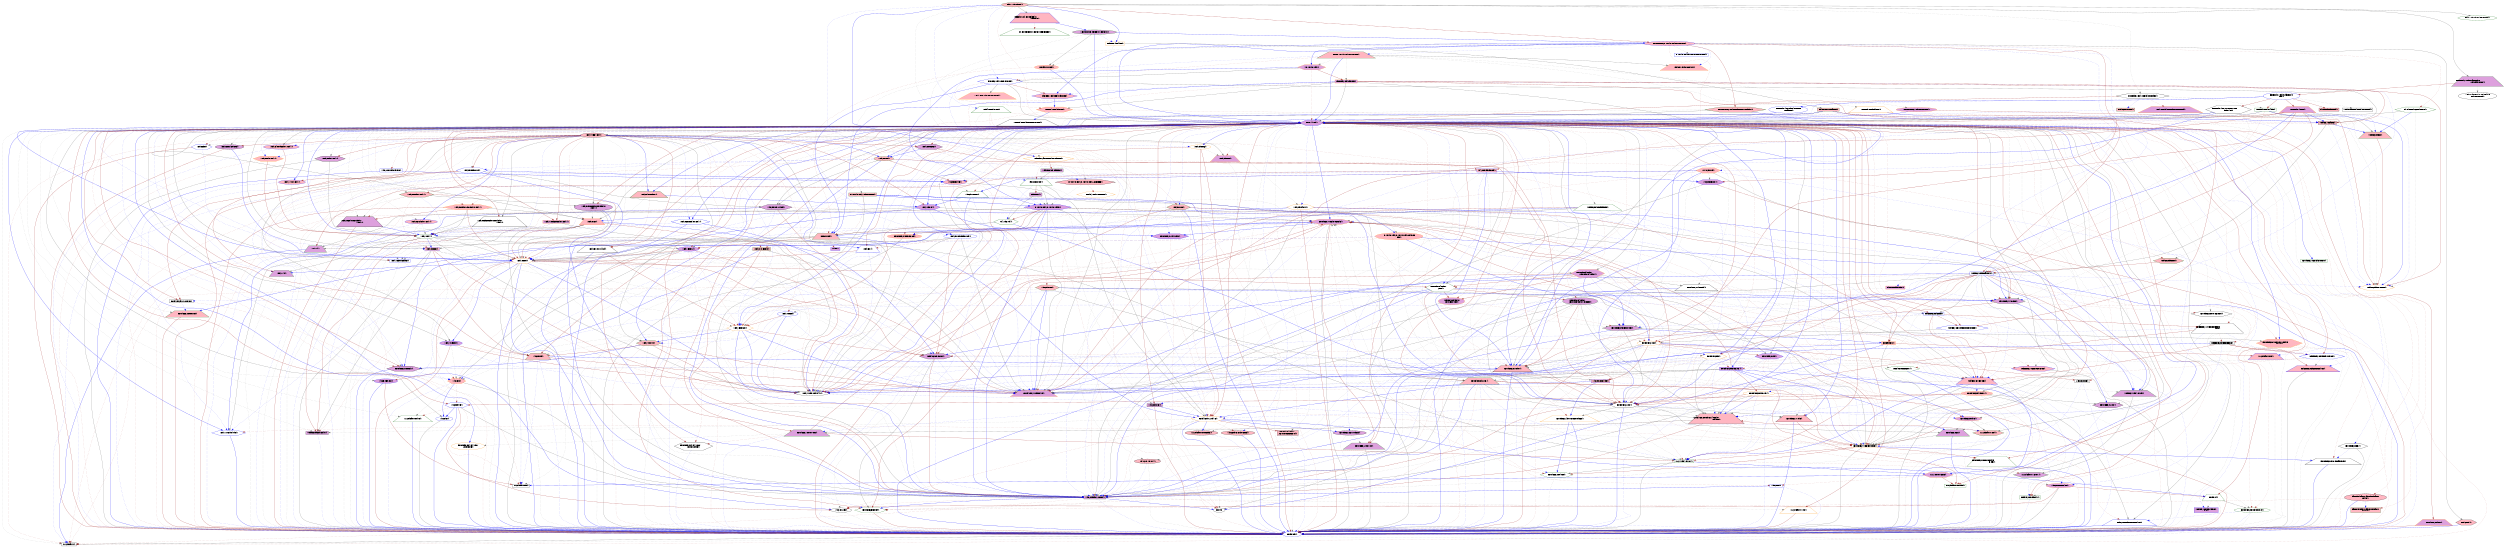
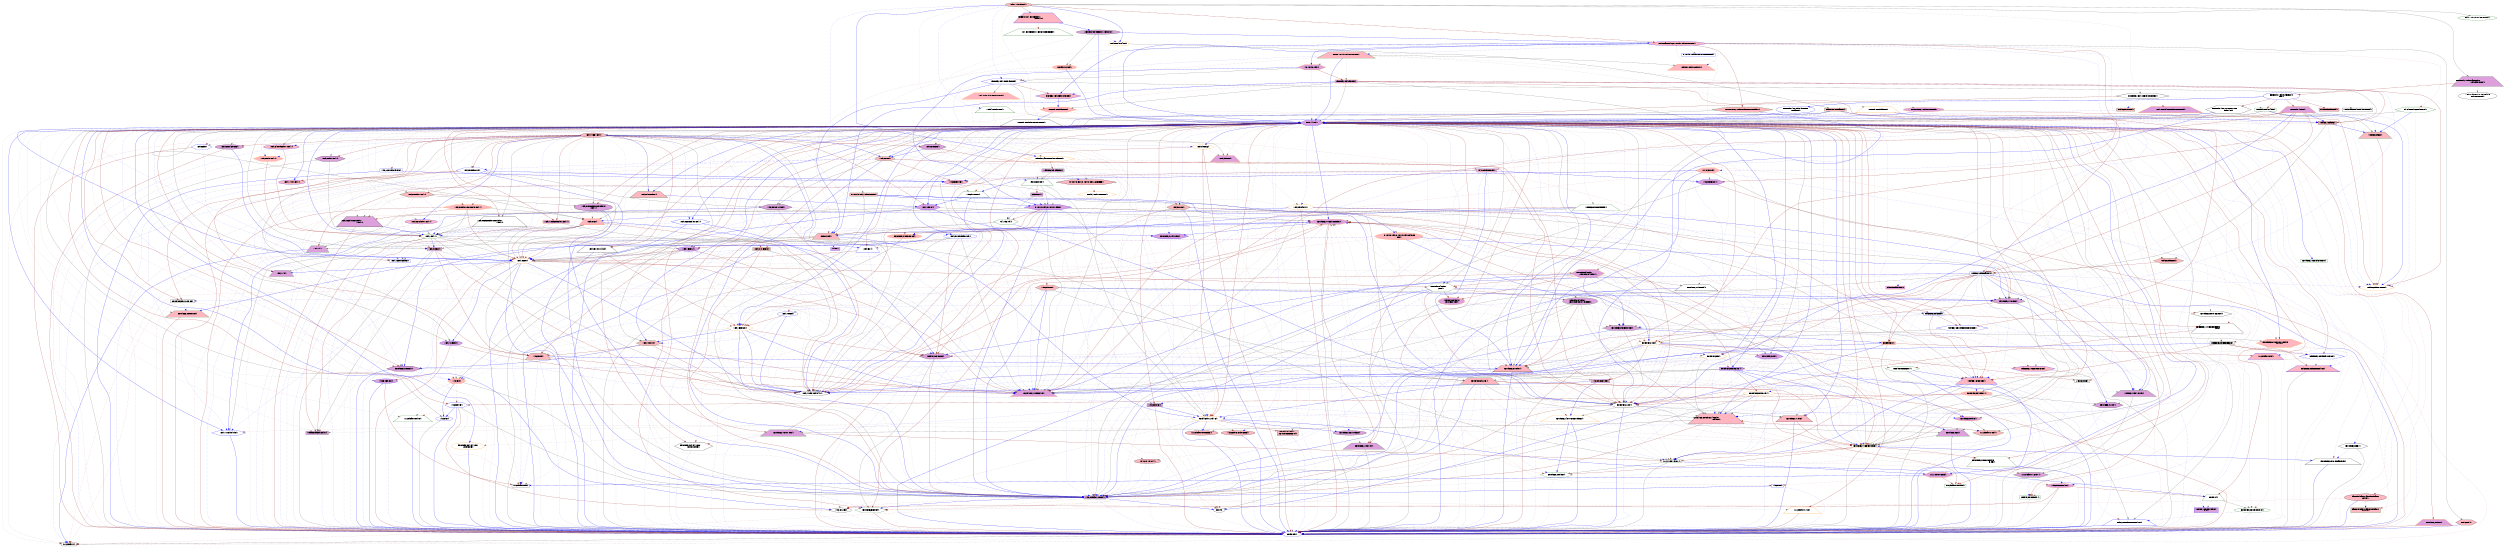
node "Components/DynamicMeshComponent.h": label "Components/DynamicMeshComponent.h" -> "MeshSurfacePoint/DynamicMeshComponent.h"
